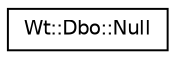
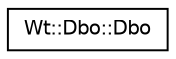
node "Wt::Dbo::Null": label "Wt::Dbo::Null" -> "Wt::Dbo::Dbo"
